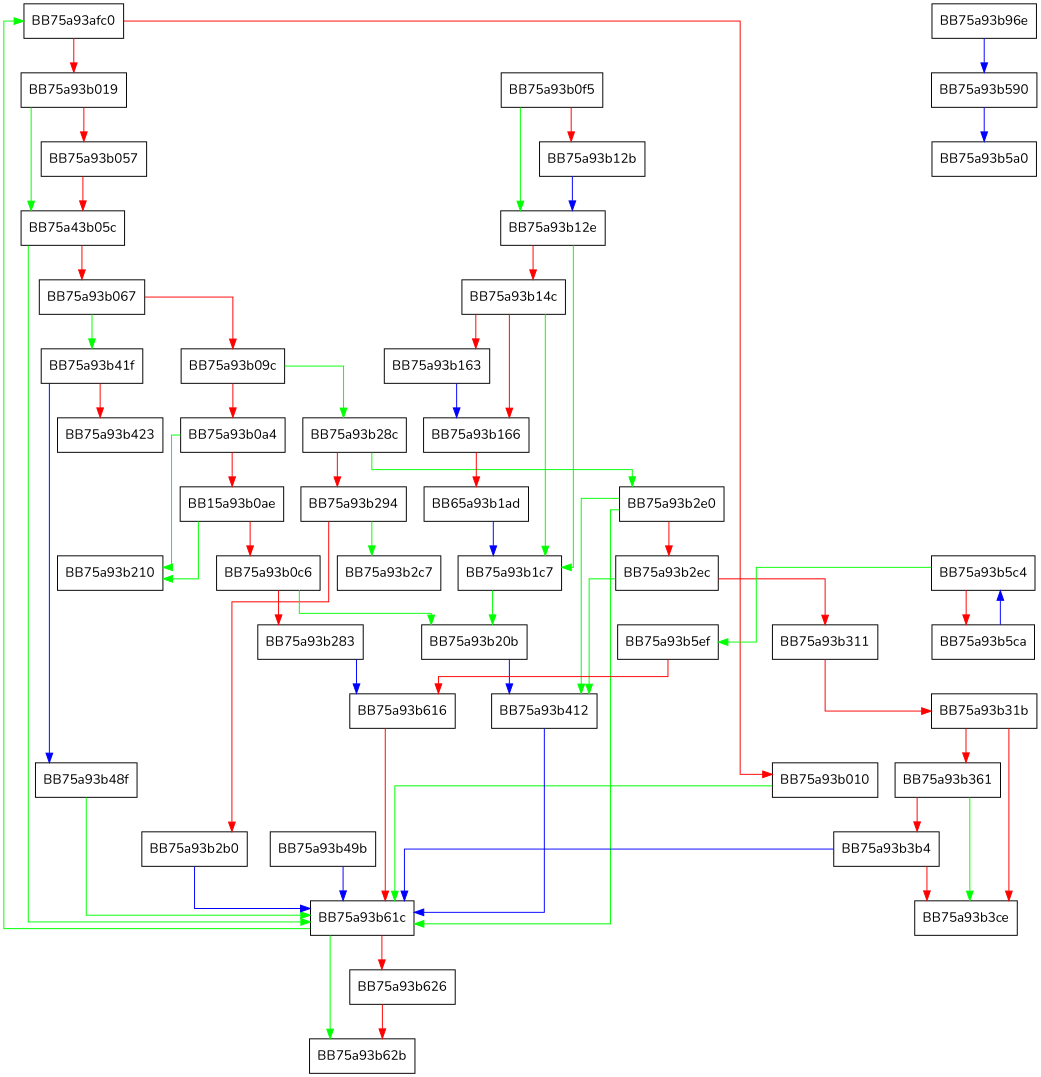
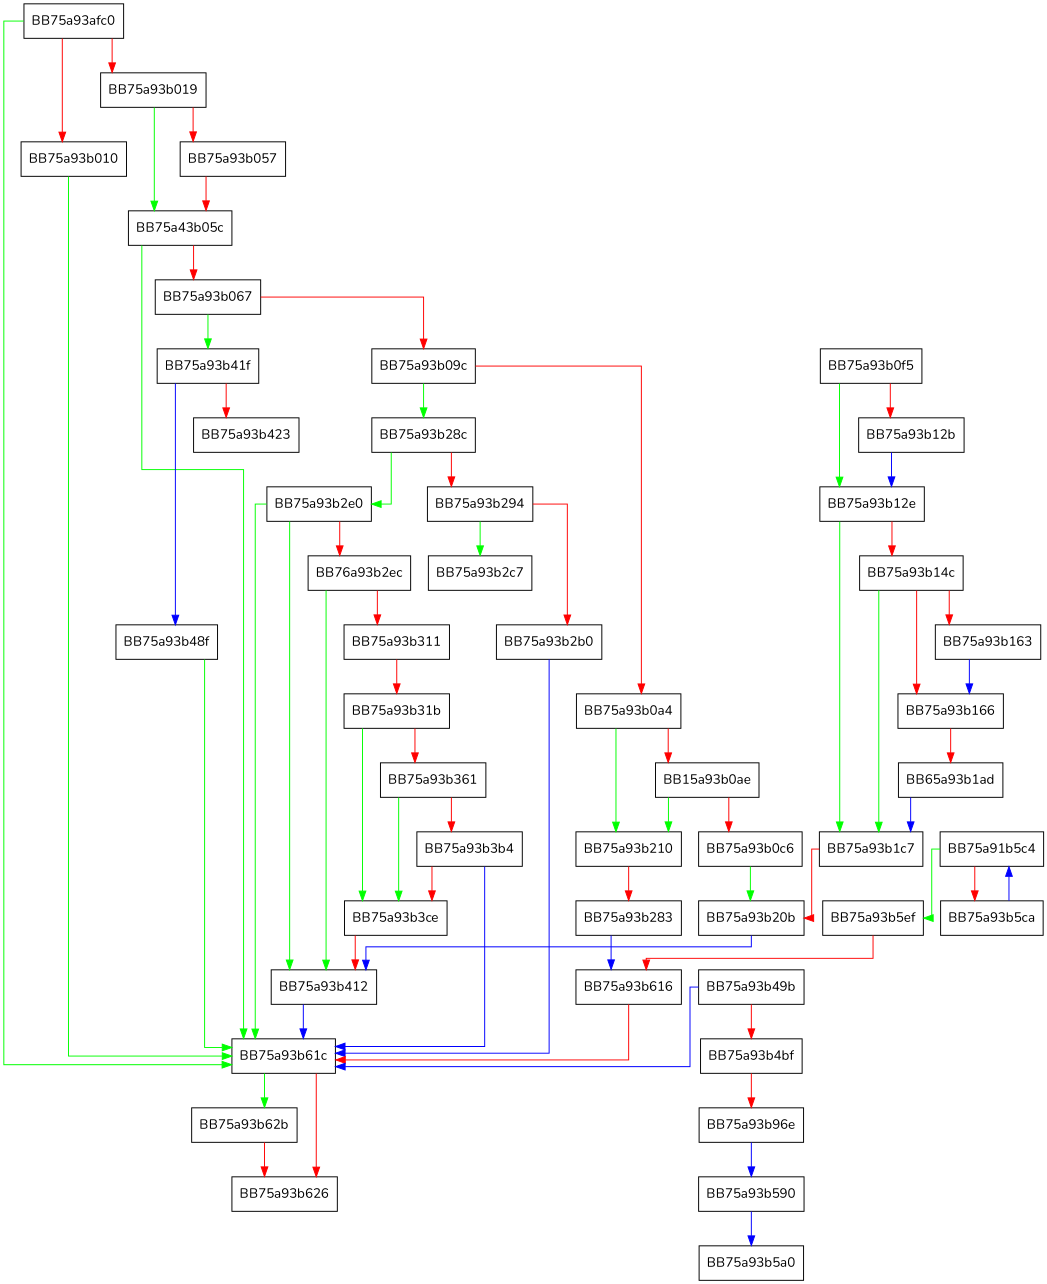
node "BB75a93b2ec": label "BB75a93b2ec" -> "BB76a93b2ec"
node "BB75a93b5c4": label "BB75a93b5c4" -> "BB75a91b5c4"
edge "BB75a93b1c7" -> "BB75a93b20b": color green -> red
edge "BB75a93b0c6" -> "BB75a93b283": now "BB75a93b210" -> "BB75a93b283"
edge "BB75a93b61c" -> "BB75a93afc0": reversed
edge "BB75a93b31b" -> "BB75a93b3ce": color red -> green
edge "BB75a93b3ce" -> "BB75a93b412": added
edge "BB75a93b626" -> "BB75a93b62b": reversed
node "BB75a93b4bf": added
